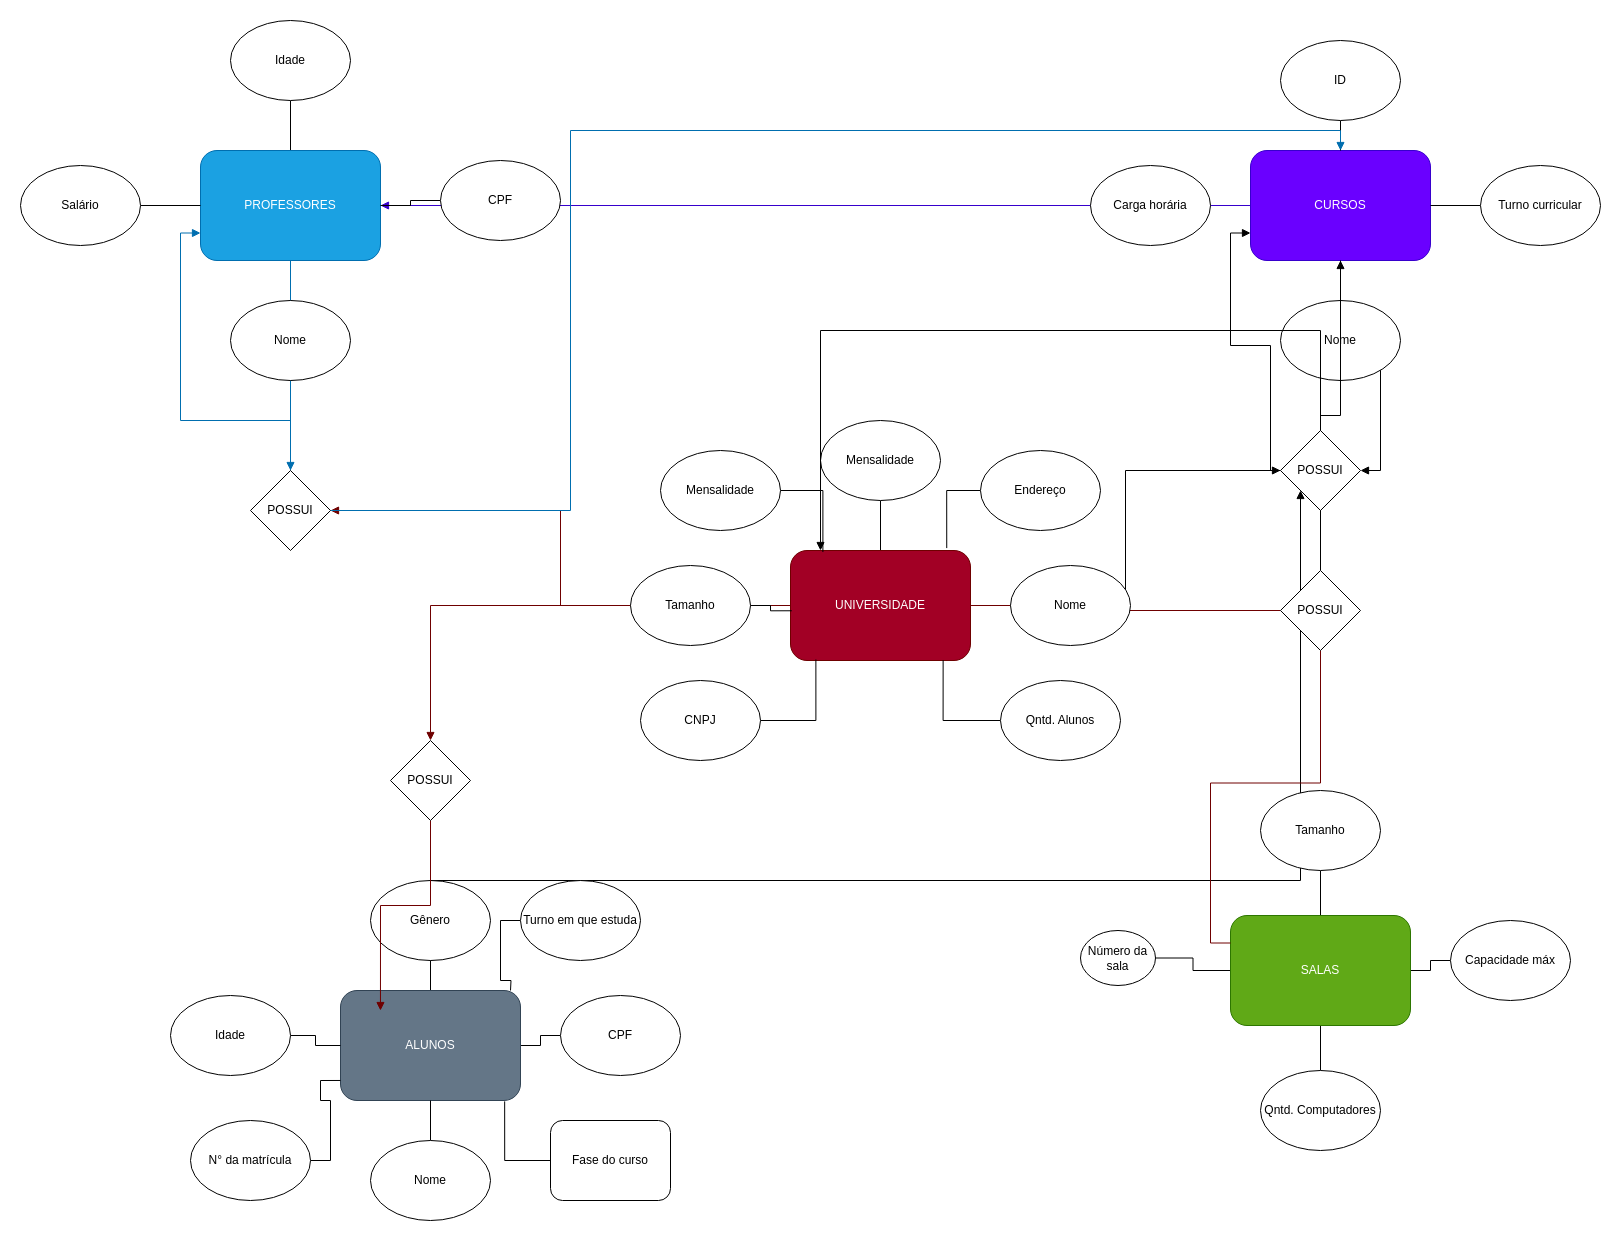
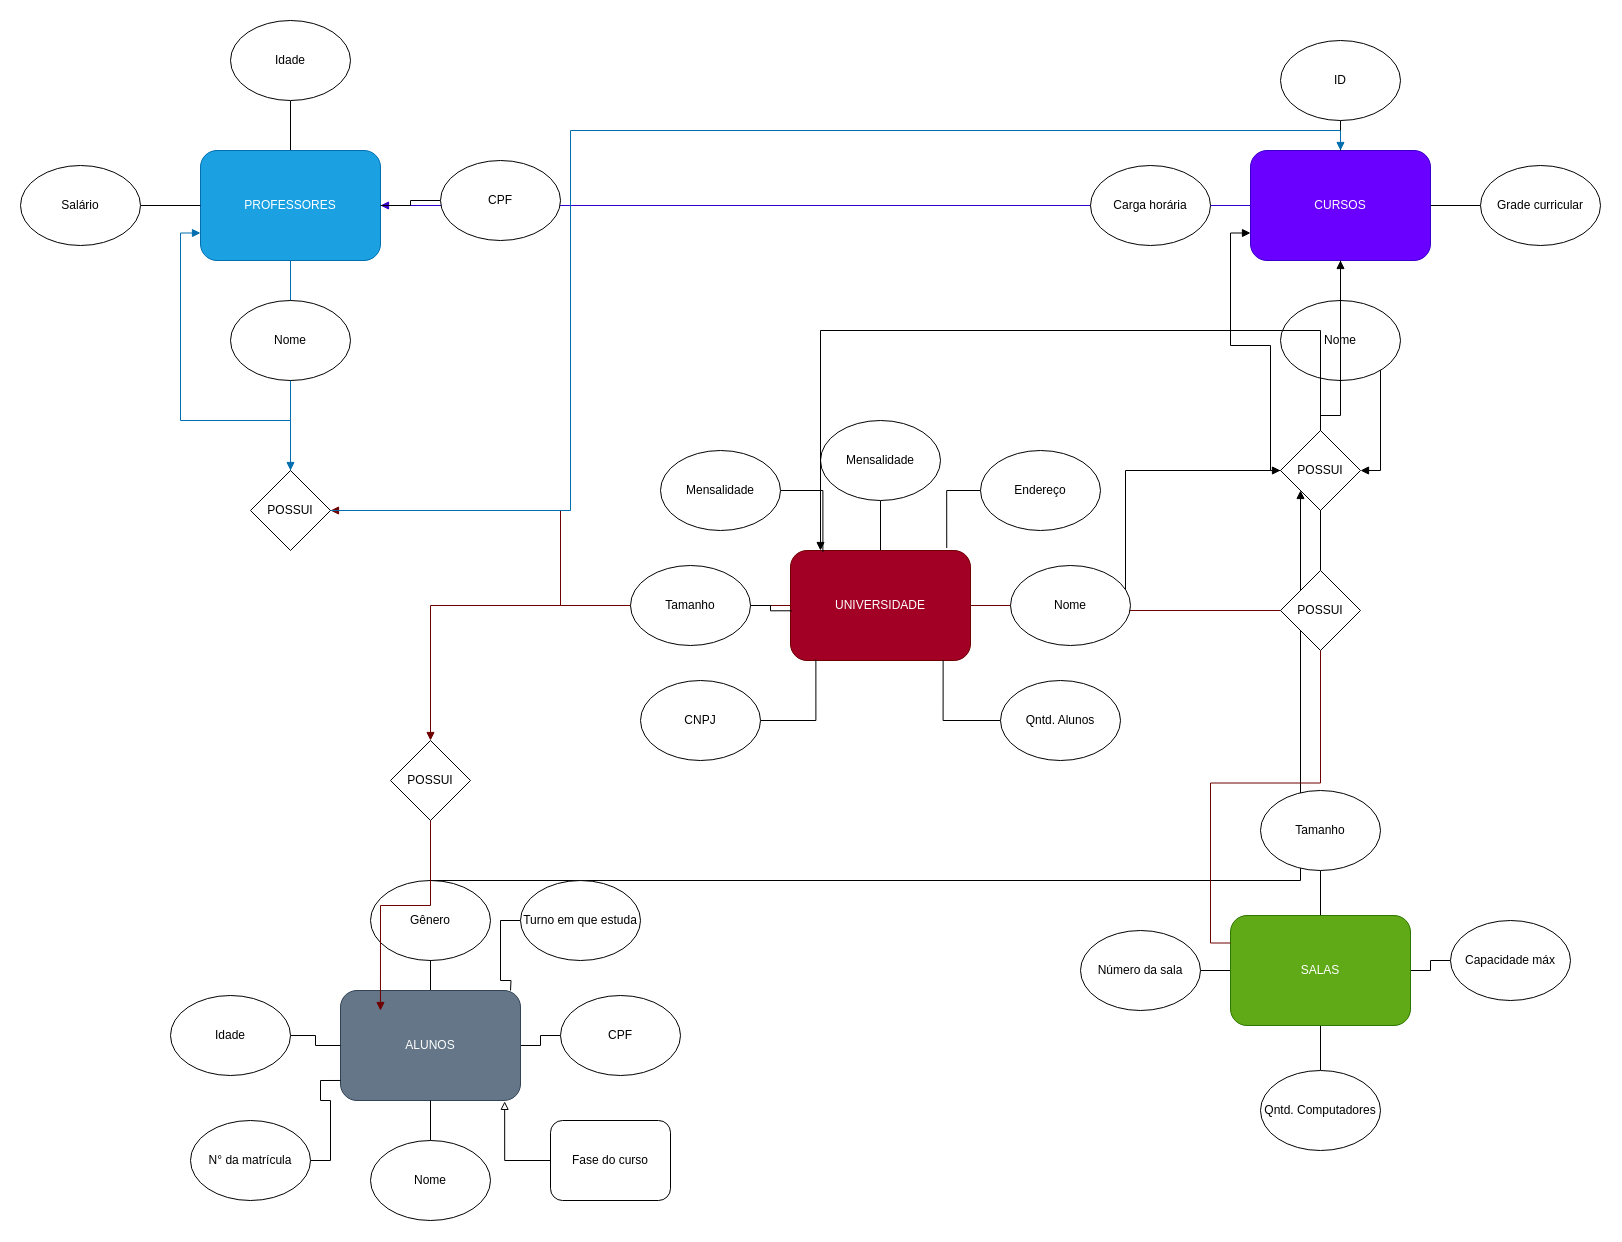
node "Turno curricular": label "Turno curricular" -> "Grade curricular"
node "Número da sala": size 75x55 -> 120x80
edge "ALUNOS" -- "Fase do curso": arrowhead none -> block
